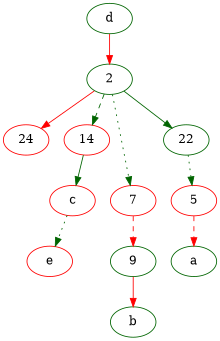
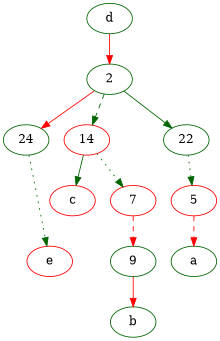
edge "2" -> "7": now "14" -> "7"
node "24": color red -> darkgreen
edge "c" -> "e": now "24" -> "e"
